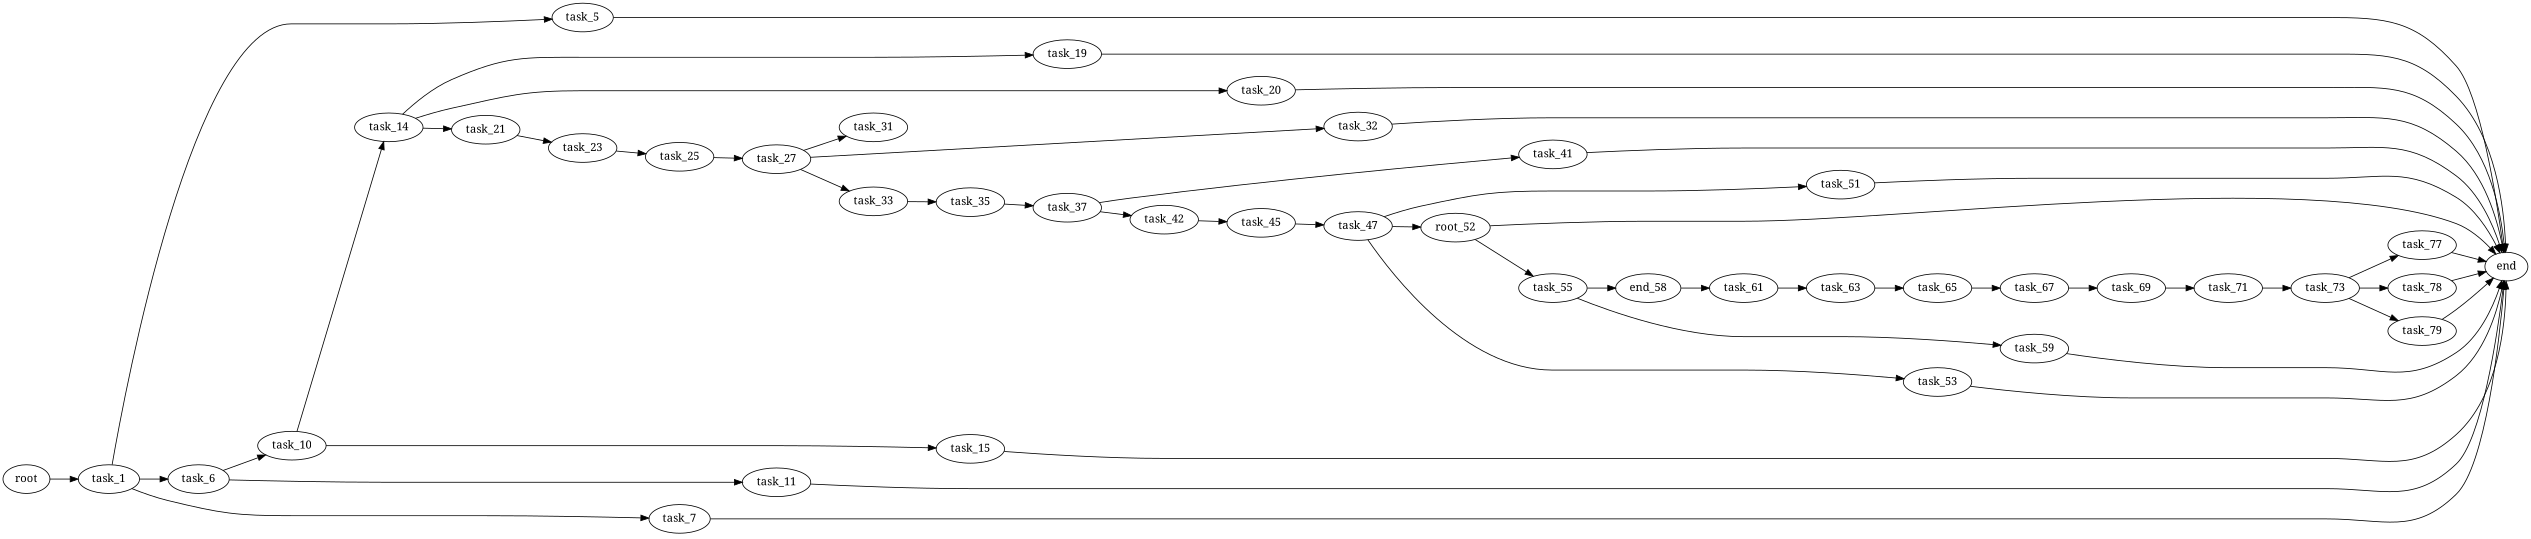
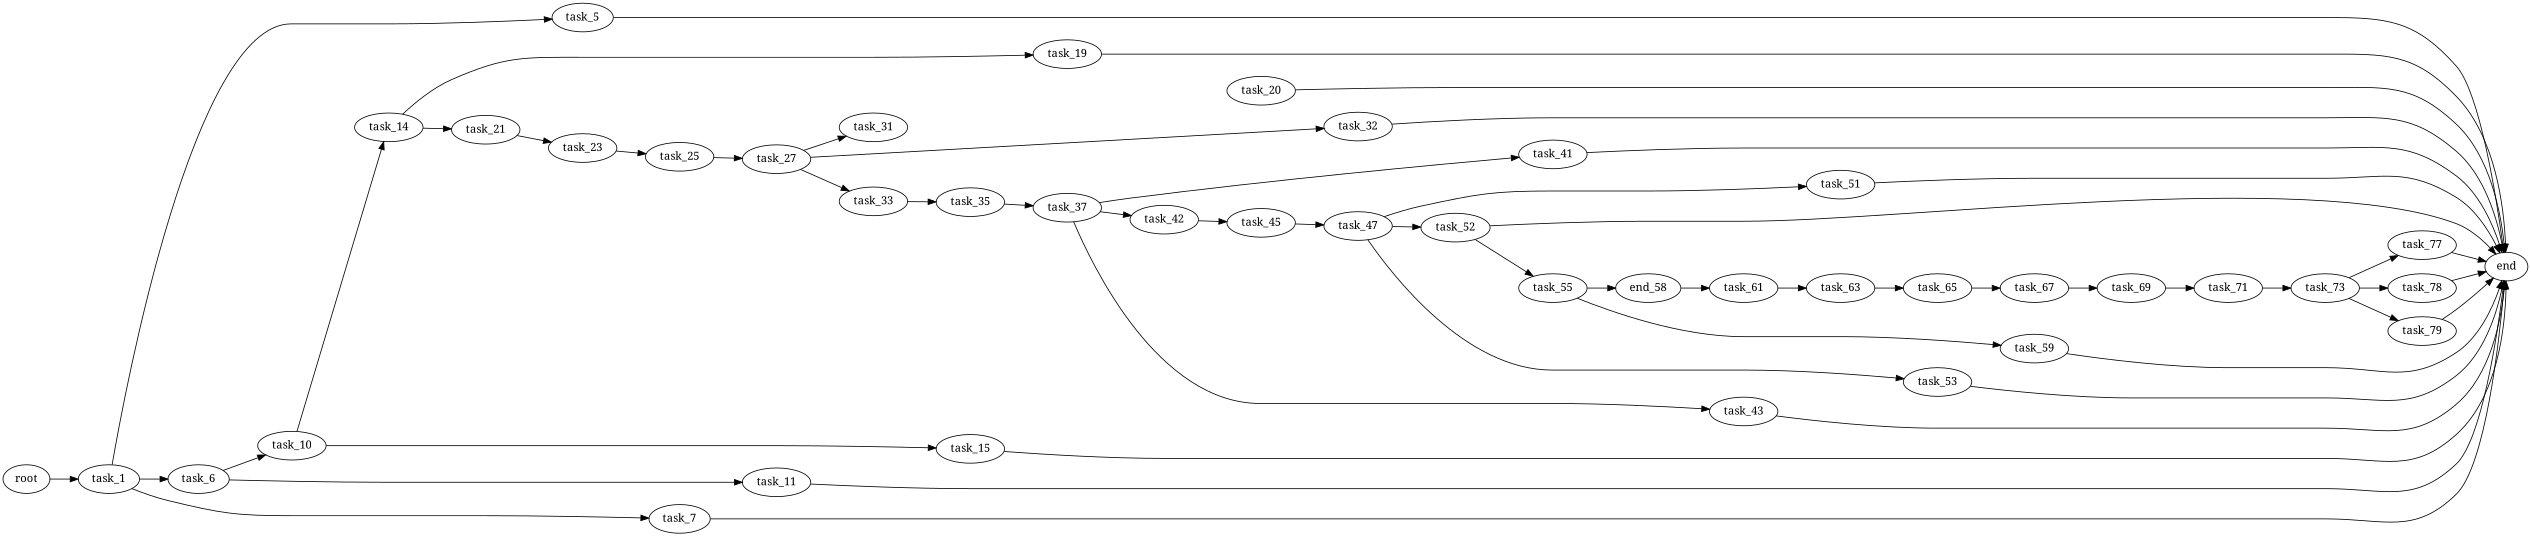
edge "task_14" -> "task_20": removed
node "root_52": label "root_52" -> "task_52"
node "task_43": added
